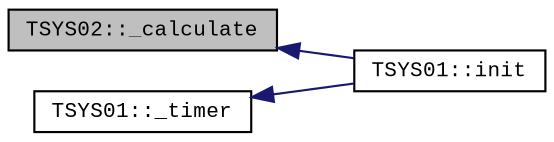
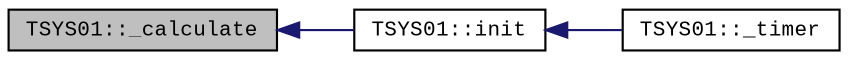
node "TSYS02::_calculate": label "TSYS02::_calculate" -> "TSYS01::_calculate"
edge "TSYS01::init" -> "TSYS01::_timer": reversed
